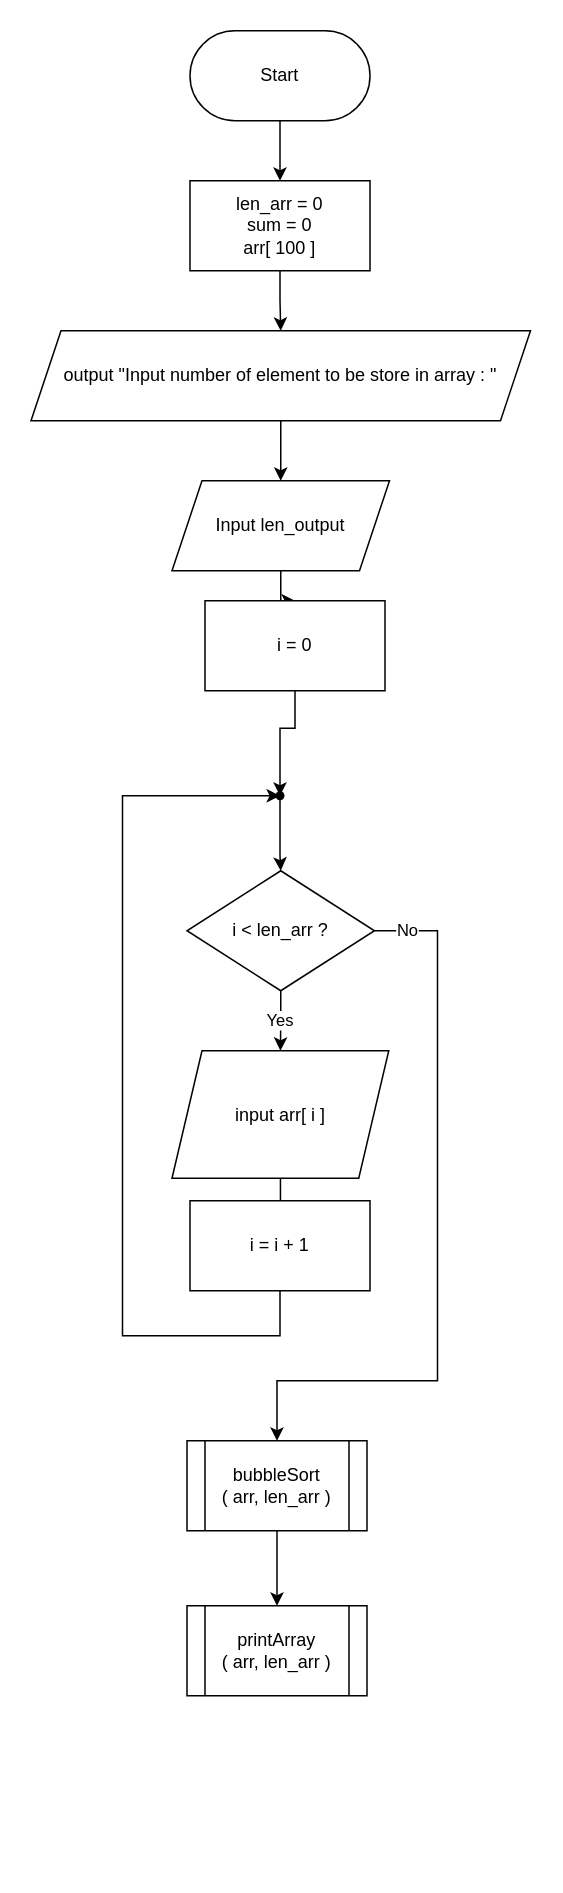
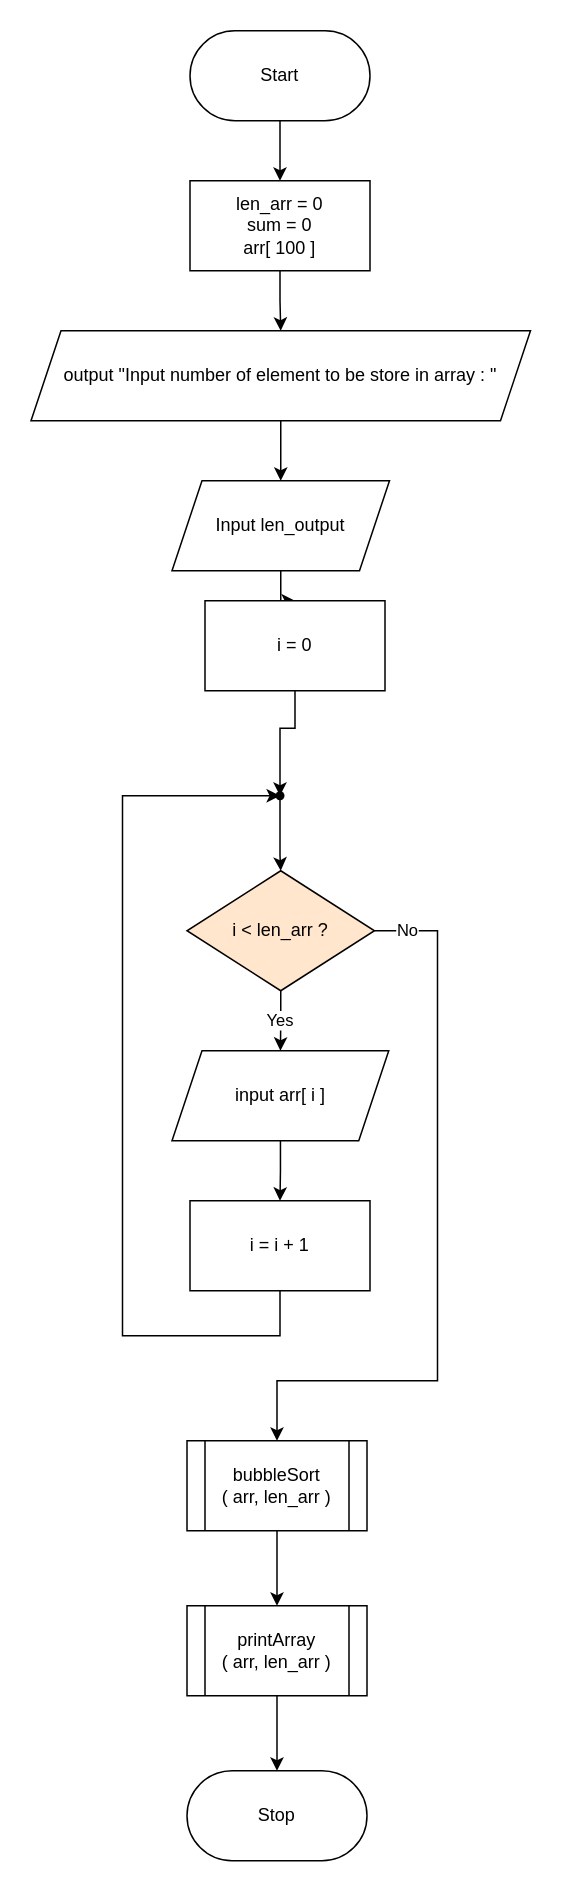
node "i < len_arr ?": fillcolor #ffffff -> #ffe6cc
node "input arr[ i ]": size 217x128 -> 217x90
edge "printArray ( arr, len_arr )" -> "Stop": added
node "Stop": added
